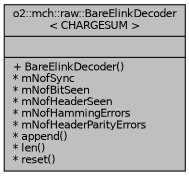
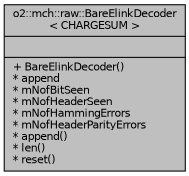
node "o2::mch::raw::BareElinkDecoder": text "* mNofSync" -> "* append"
